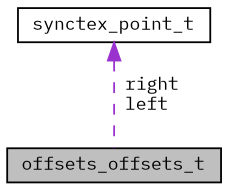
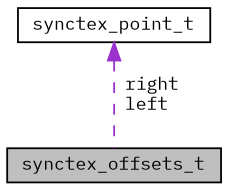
node "offsets_offsets_t": label "offsets_offsets_t" -> "synctex_offsets_t"
